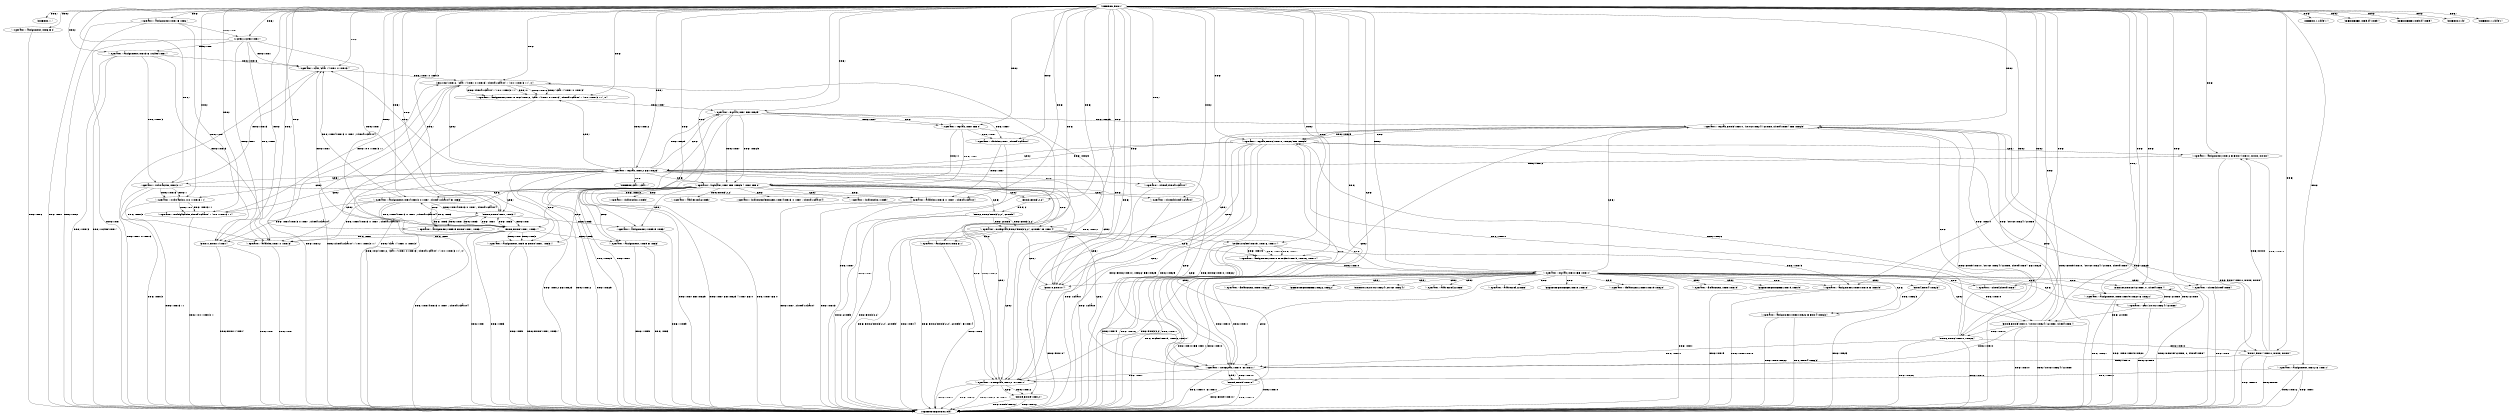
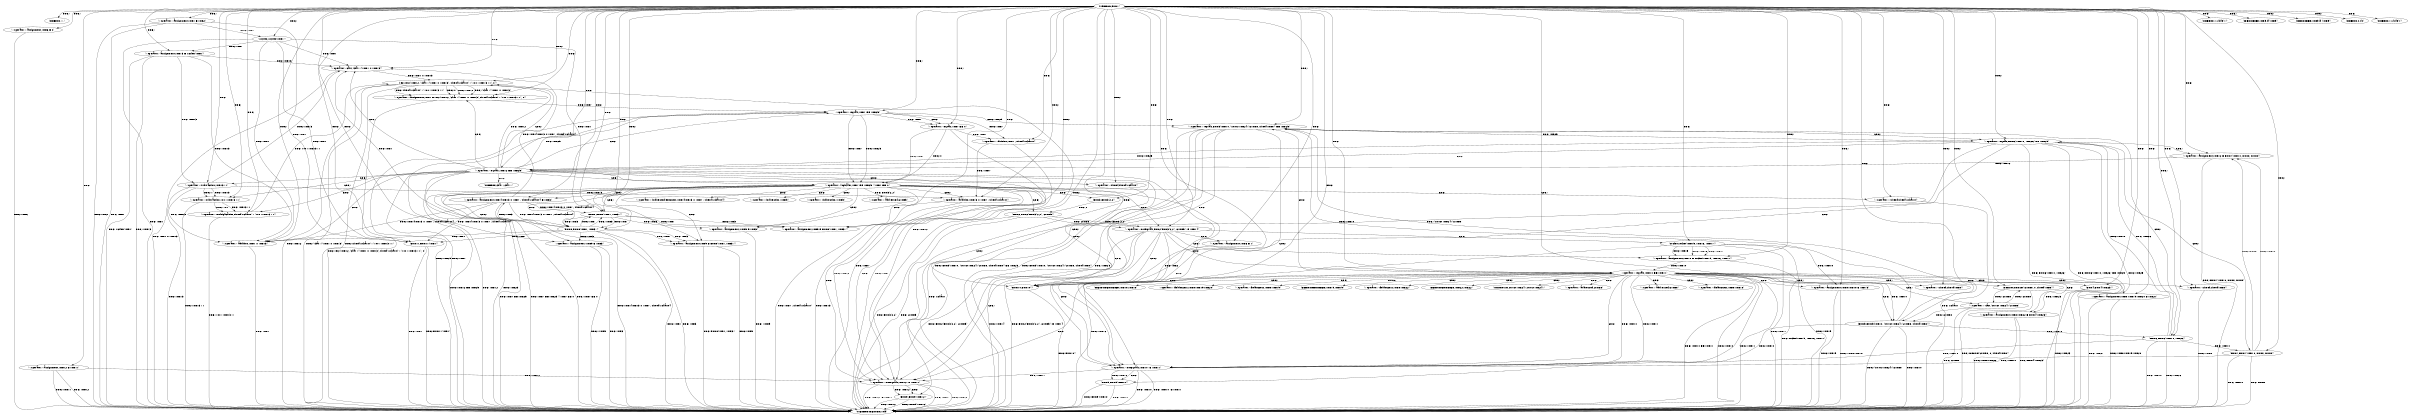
edge "(<operator>.equals,VAR12 == VAR25)" -> "(<operator>.notEquals,VAR10 != VAR11)": label "CDG: " -> "DDG: VAR2"
edge "(socket,socket(VAR15, VAR16, VAR17))" -> "(<operator>.assignment,VAR8.VAR18 = VAR15)": label "DDG: VAR15" -> "DDG: VAR18"
edge "(<operator>.equals,FUN6(VAR10, VAR26) == VAR25)" -> "(<operator>.notEquals,VAR10 != VAR11)": removed, label "CDG:"
edge "(<operator>.equals,VAR10 == VAR11)" -> "(<operator>.fieldAccess,VAR8.VAR19)": label "CDG: " -> "NULL: "
node "(<operator>.fieldAccess,VAR8.VAR18)": added
edge "(<operator>.assignment,VAR6 = 1)" -> "(METHOD_RETURN,void)": removed, label "DDG: VAR6"
edge "(<operator>.equals,VAR10 == VAR11)" -> "(<operator>.notEquals,VAR12 != VAR11)": label "DDG: FUN3(2,2)" -> "CDG: "
